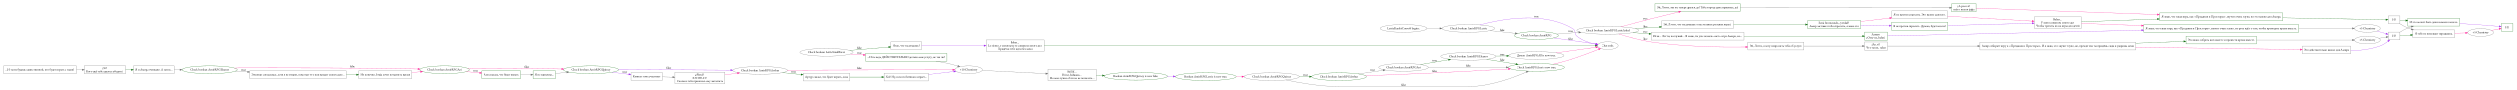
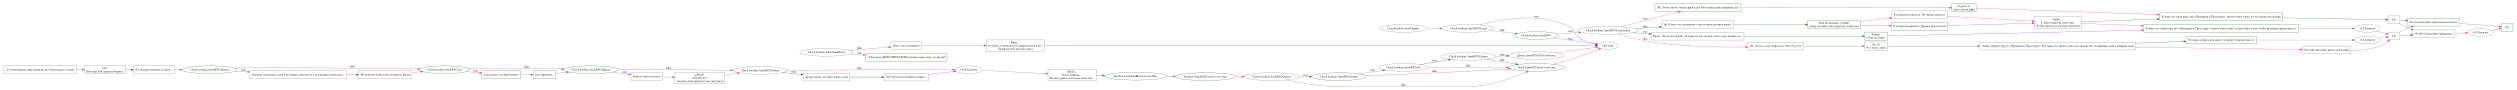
edge "Check boolean LettieSmallFavor" -> "Итак, что ты думаешь?": color darkgreen -> purple
edge "...И ты ведь ДЕЙСТВИТЕЛЬНО должна мне услугу, не так ли?" -> "+10 Chemistry": removed
node "Boolean AmirRPGQuincy is now false.": label "Boolean AmirRPGQuincy is now false." -> "Boolean LettieSmallFavor is now false."
